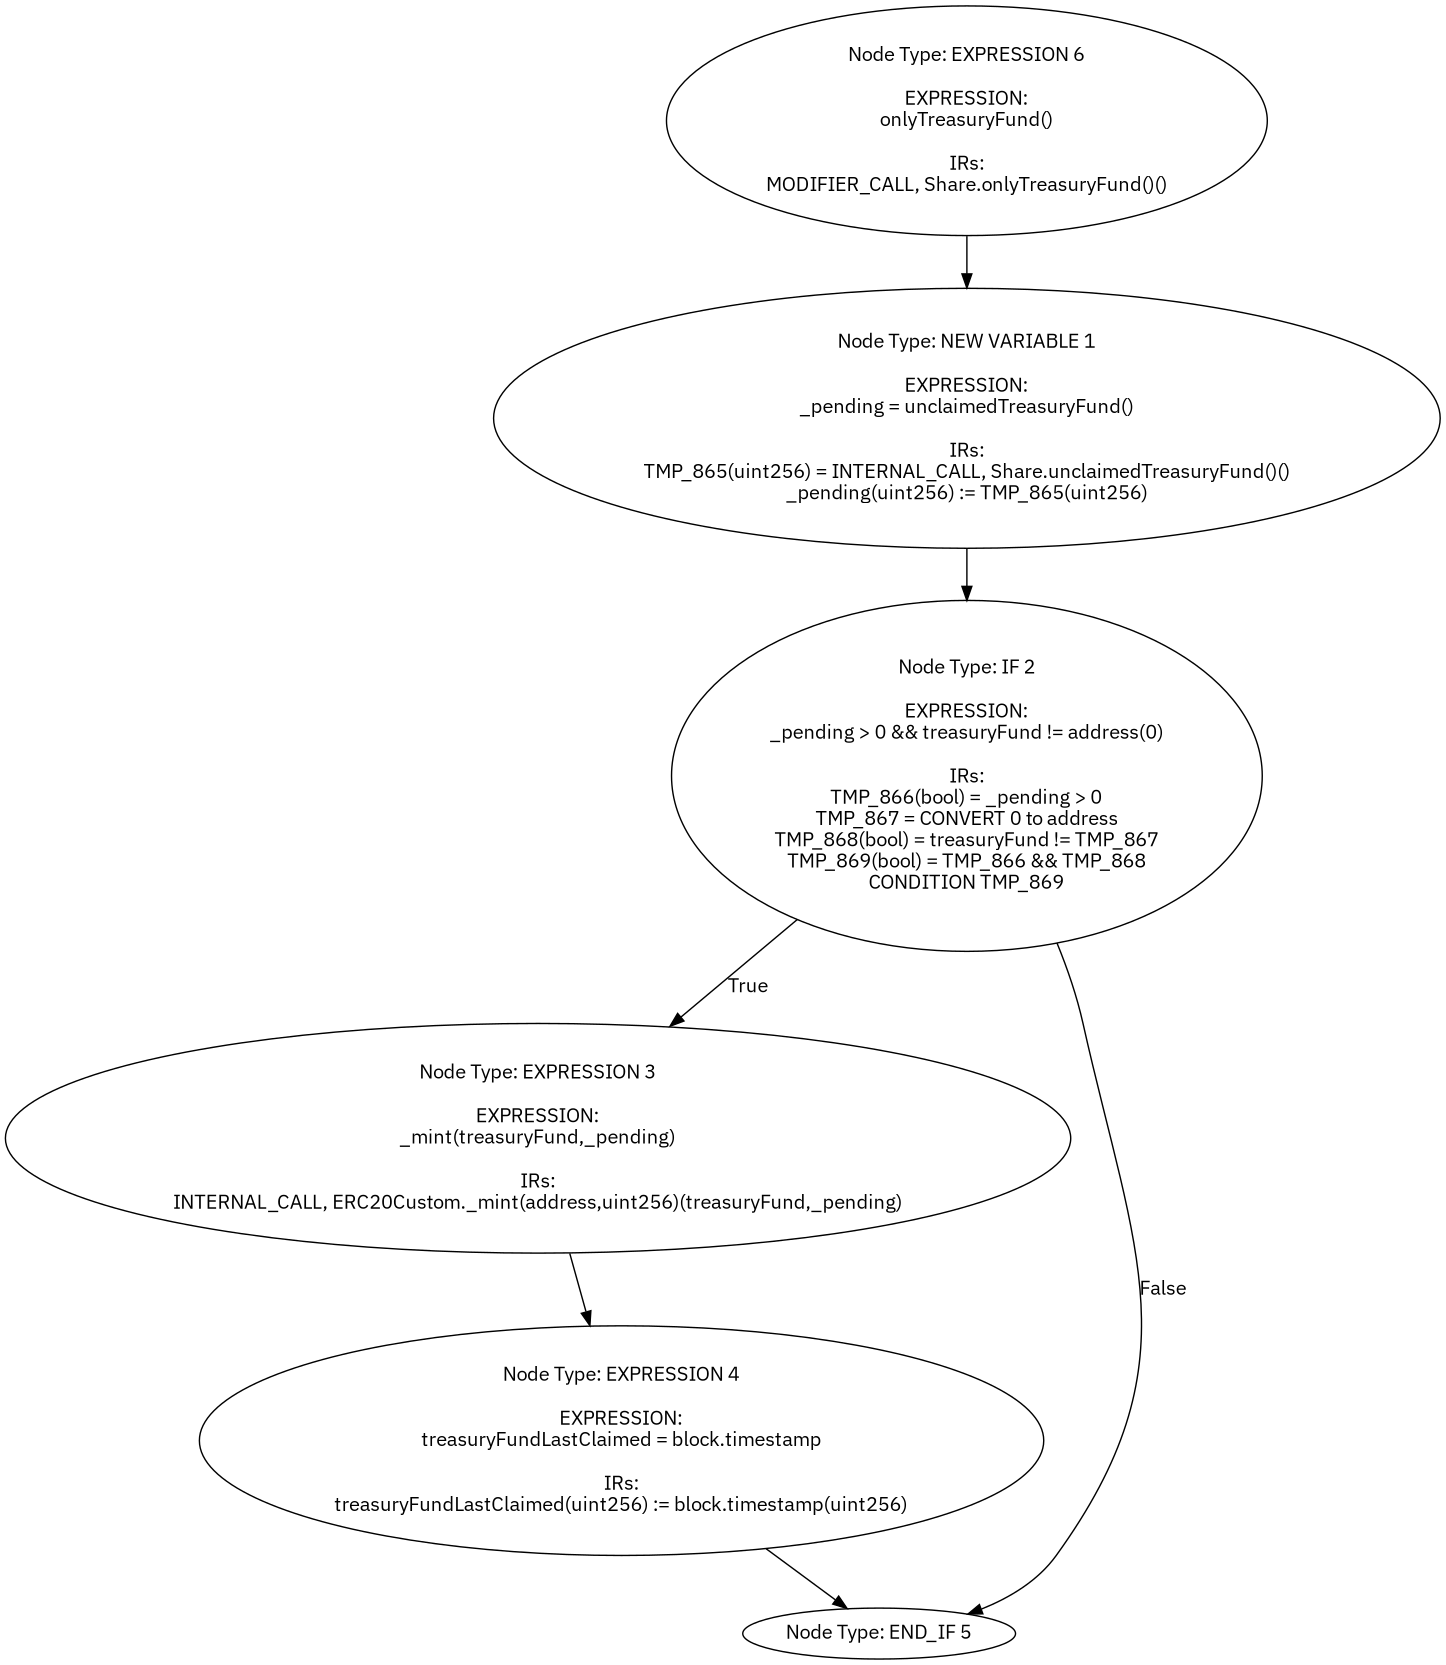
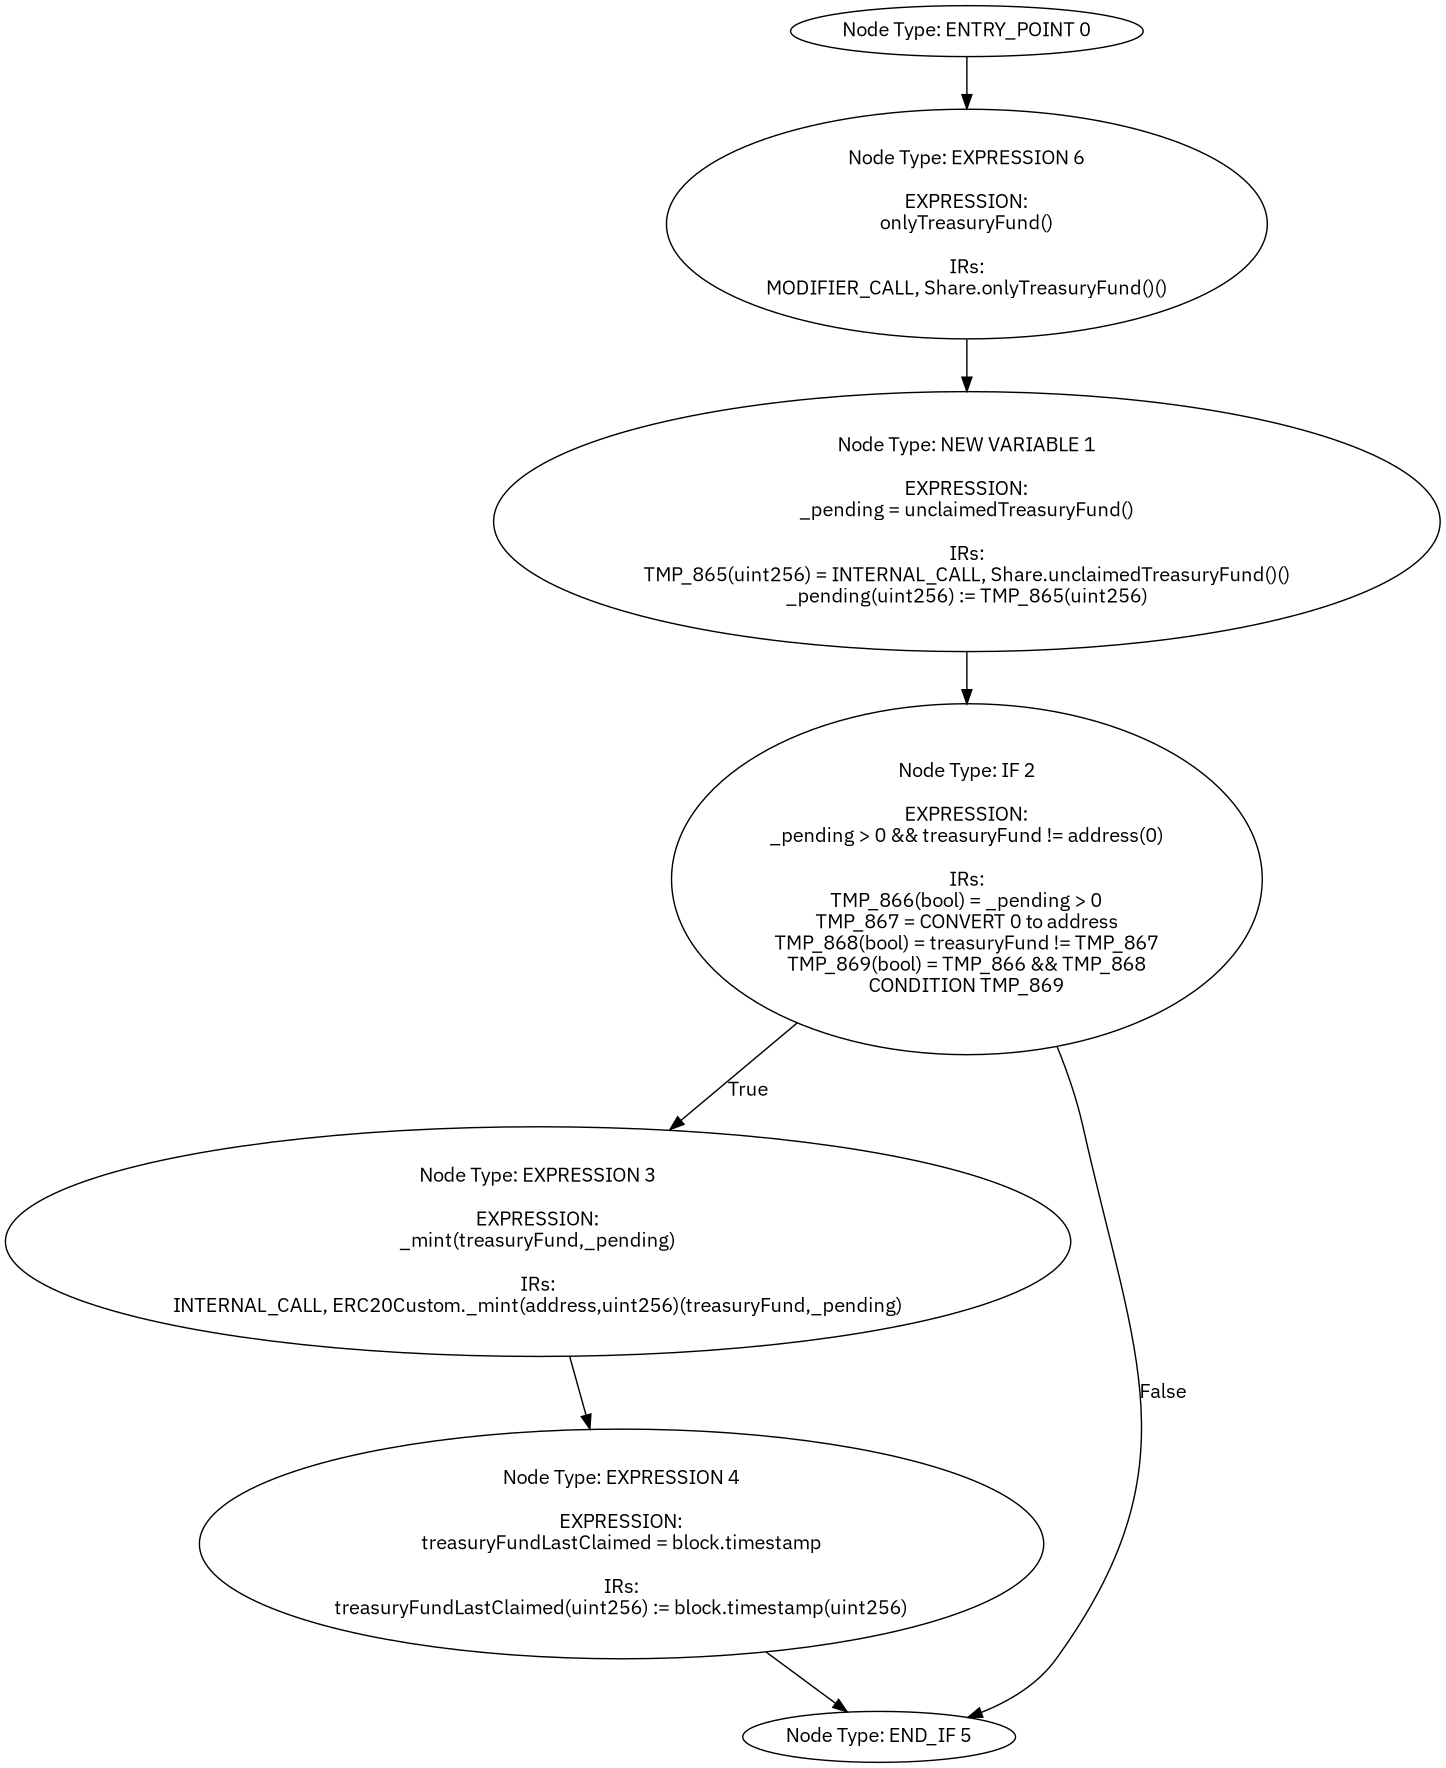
node "Node Type: ENTRY_POINT 0": added
